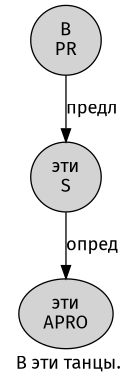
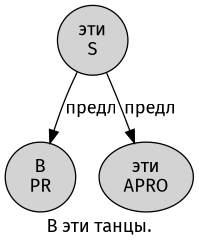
edge "В PR" -> "эти S": reversed
edge "эти S" -> "эти APRO": label "опред" -> "предл"
